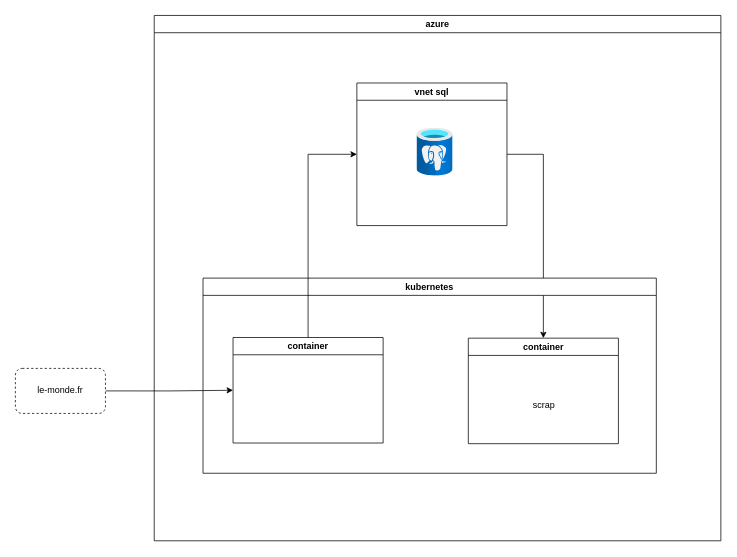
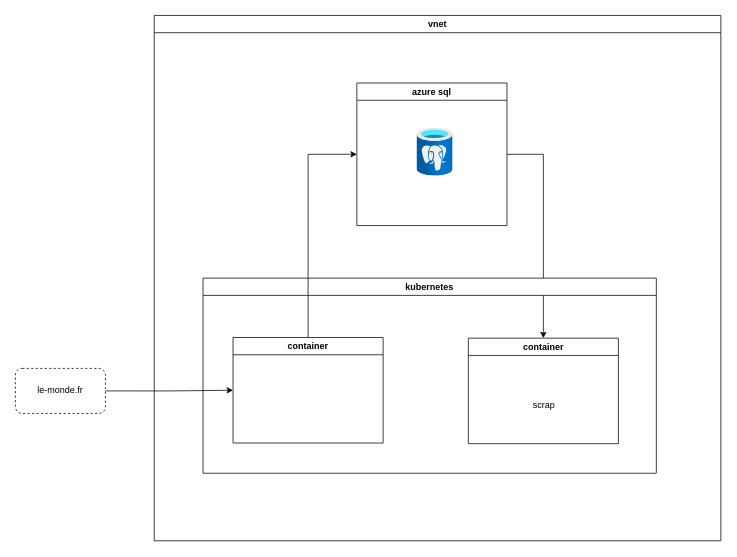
node "azure": label "azure" -> "vnet"
node "vnet sql": label "vnet sql" -> "azure sql"
